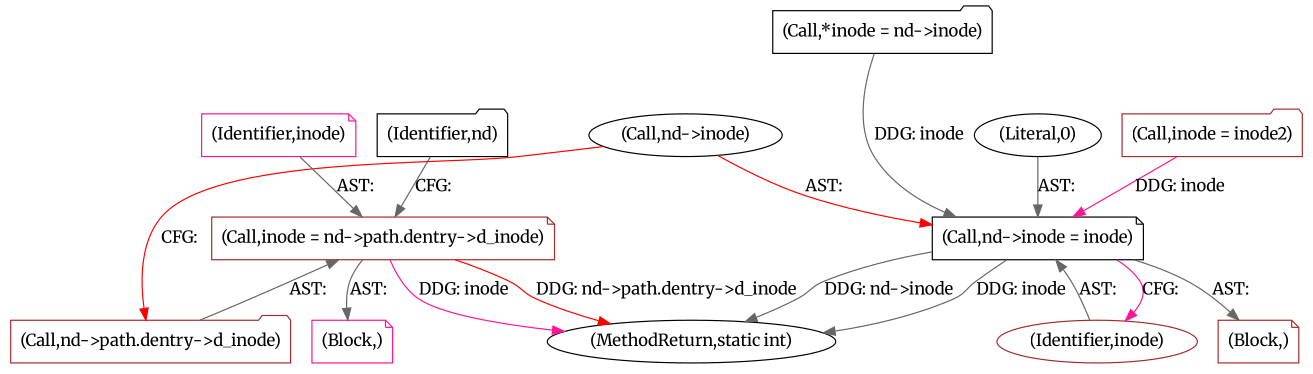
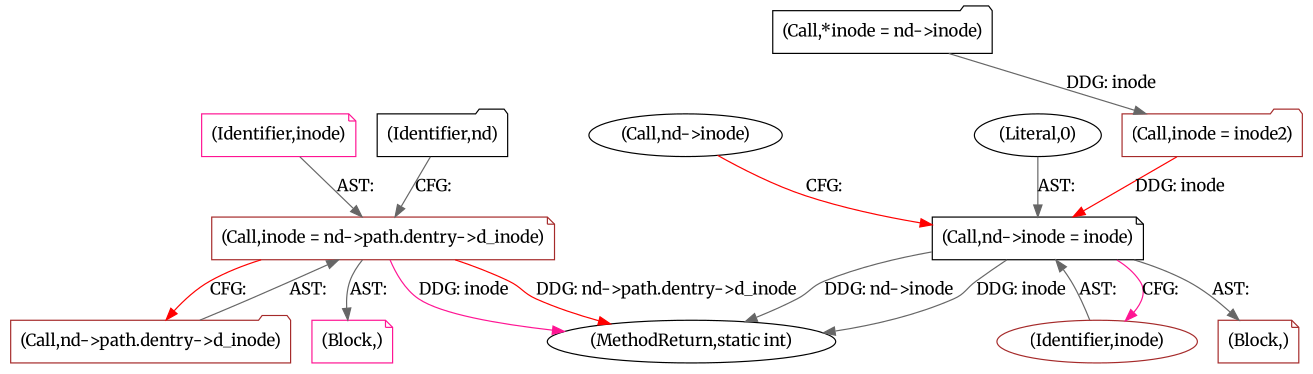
edge "(Call,*inode = nd->inode)" -> "(Call,nd->inode = inode)": now "(Call,*inode = nd->inode)" -> "(Call,inode = inode2)"
edge "(Call,nd->inode)" -> "(Call,nd->path.dentry->d_inode)": now "(Call,inode = nd->path.dentry->d_inode)" -> "(Call,nd->path.dentry->d_inode)"
edge "(Call,inode = inode2)" -> "(Call,nd->inode = inode)": color deeppink -> red
edge "(Call,nd->inode)" -> "(Call,nd->inode = inode)": label "AST: " -> "CFG: "
